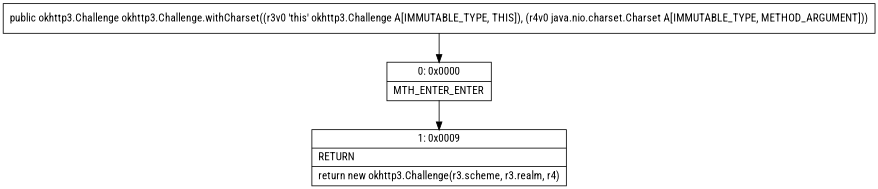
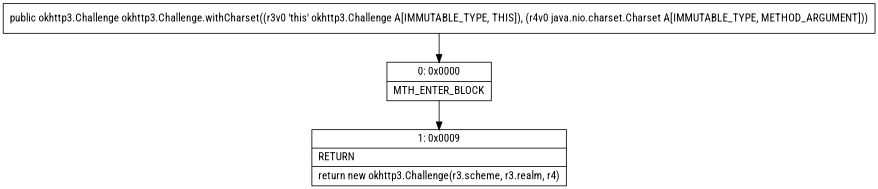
node "0: 0x0000": text "MTH_ENTER_ENTER" -> "MTH_ENTER_BLOCK"
